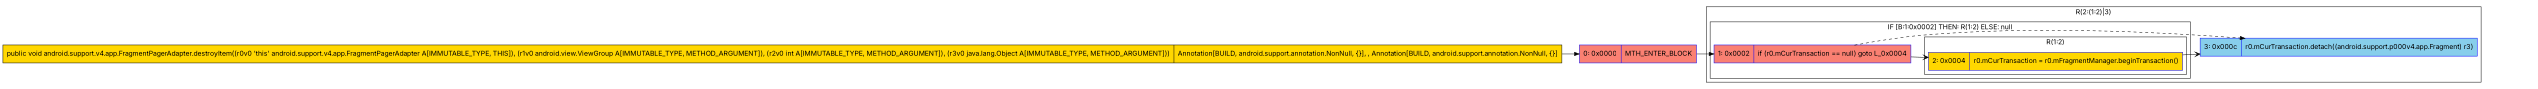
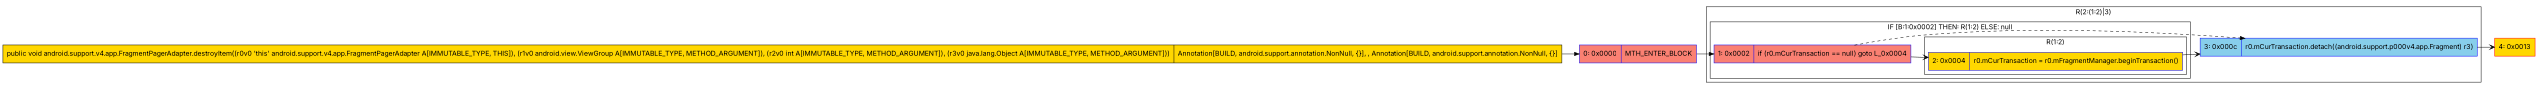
node "4: 0x0013": added
